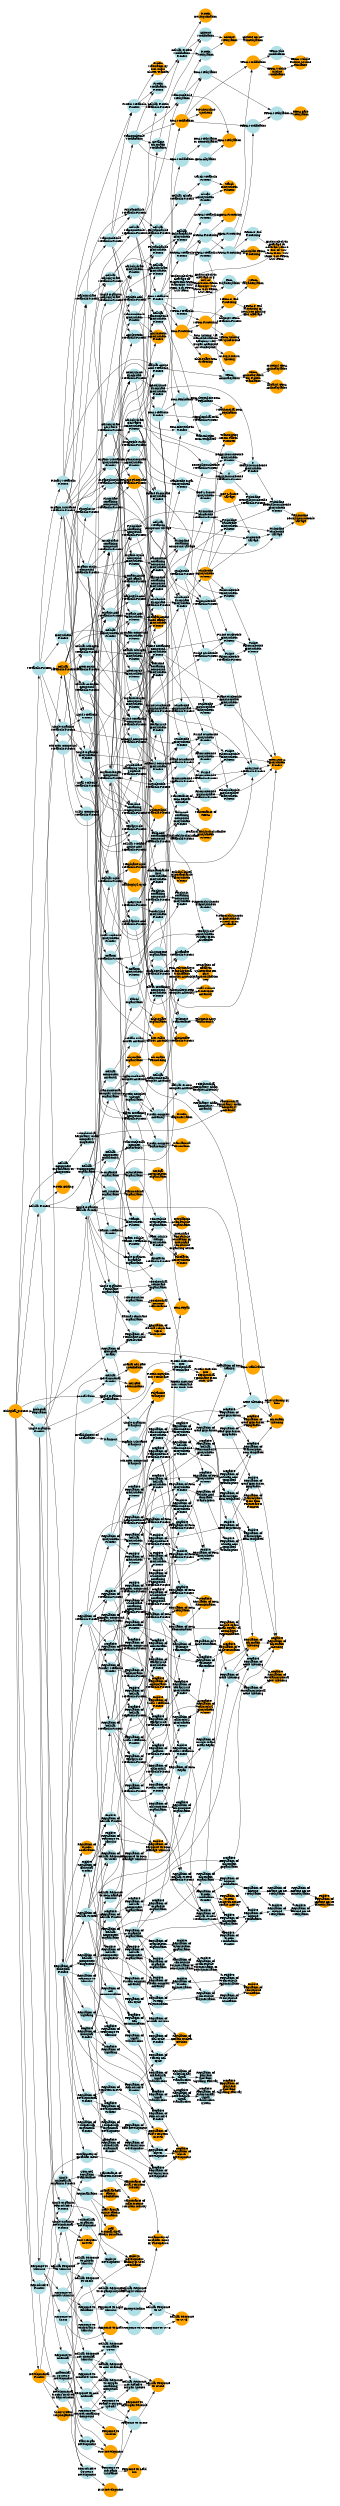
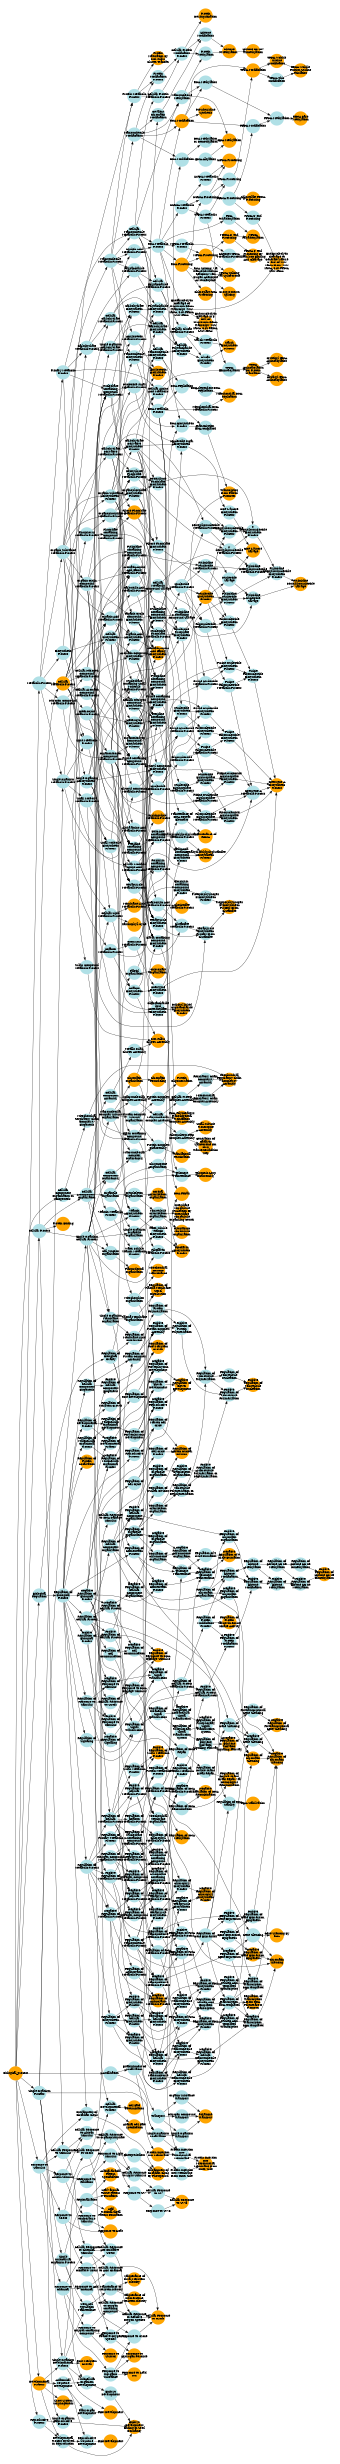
edge "GDP L fucose Salvage" -> "Nucleotide Salvage": reversed
edge "Purine Nucleoside Bisphosphate Metabolic Process" -> "Nucleoside Bisphosphate Metabolic Process": reversed
edge "Localization" -> "Cellular Developmental Process": now "Localization" -> "Establishment Of Localization"
node "Negative Regulation Of Cofactor Metabolic Process": removed
